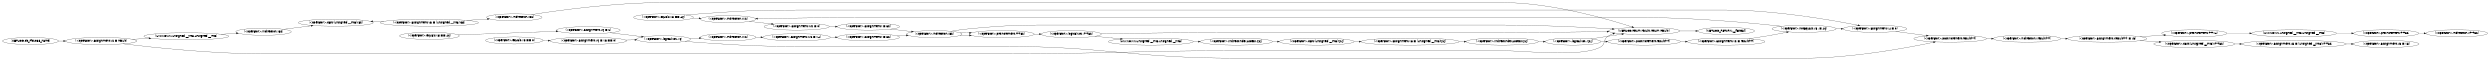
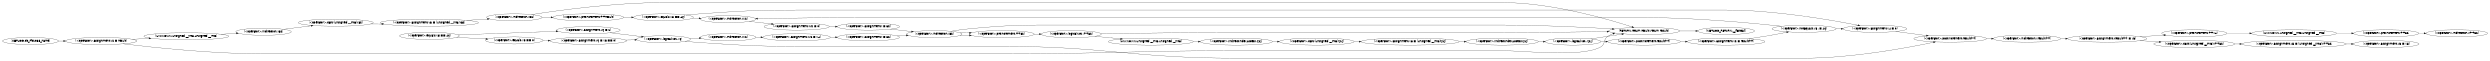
node "(<operator>.preIncrement,++result)": added
edge "(<operator>.assignment,v3 = (unsigned __int8)*a2)" -> "(<operator>.cast,(unsigned __int8)*a2)": reversed
node "(METHOD,return result;,return result;)": label "(METHOD,return result;,return result;)" -> "(RETURN,return result;,return result;)"
edge "(<operator>.equals,v5 == 46)" -> "(<operator>.equals,v3 == 0)": added
